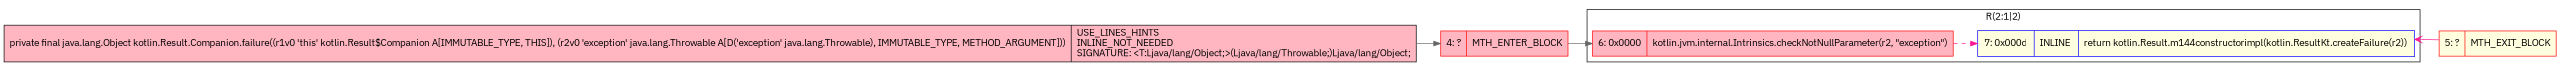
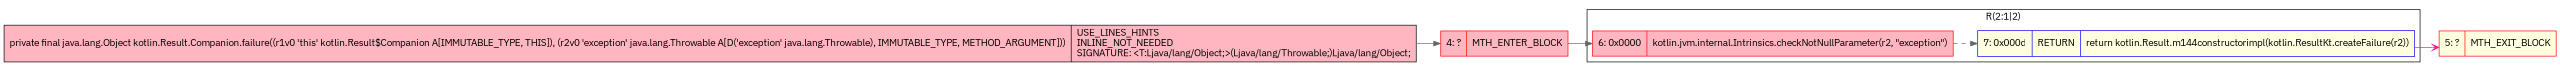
edge "5: ?" -> "7: 0x000d": reversed
node "7: 0x000d": text "INLINE" -> "RETURN"
edge "6: 0x0000" -> "7: 0x000d": color deeppink -> gray40
